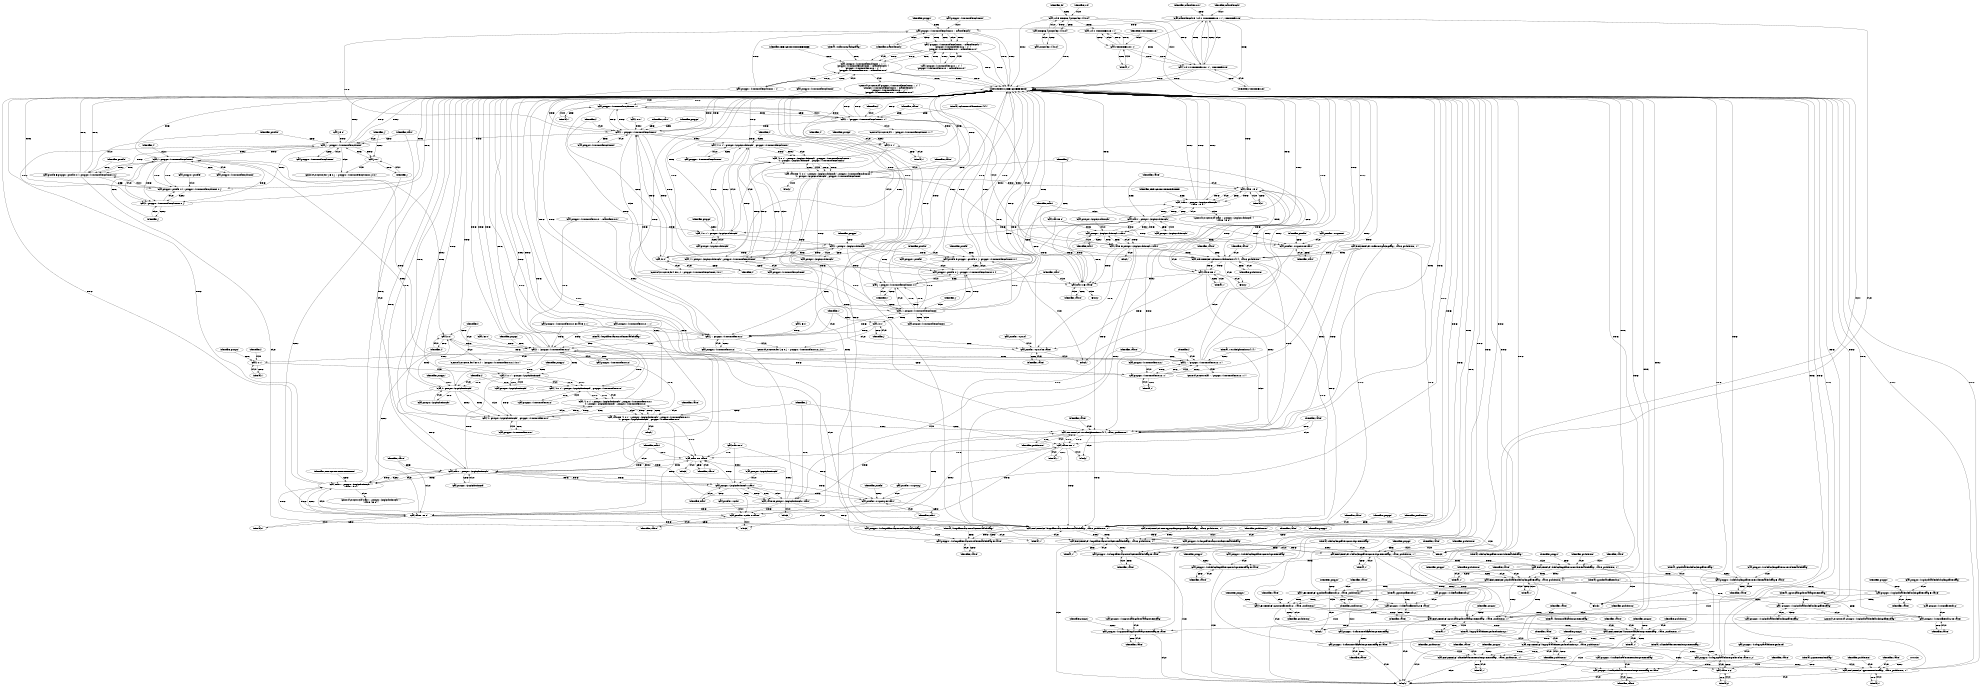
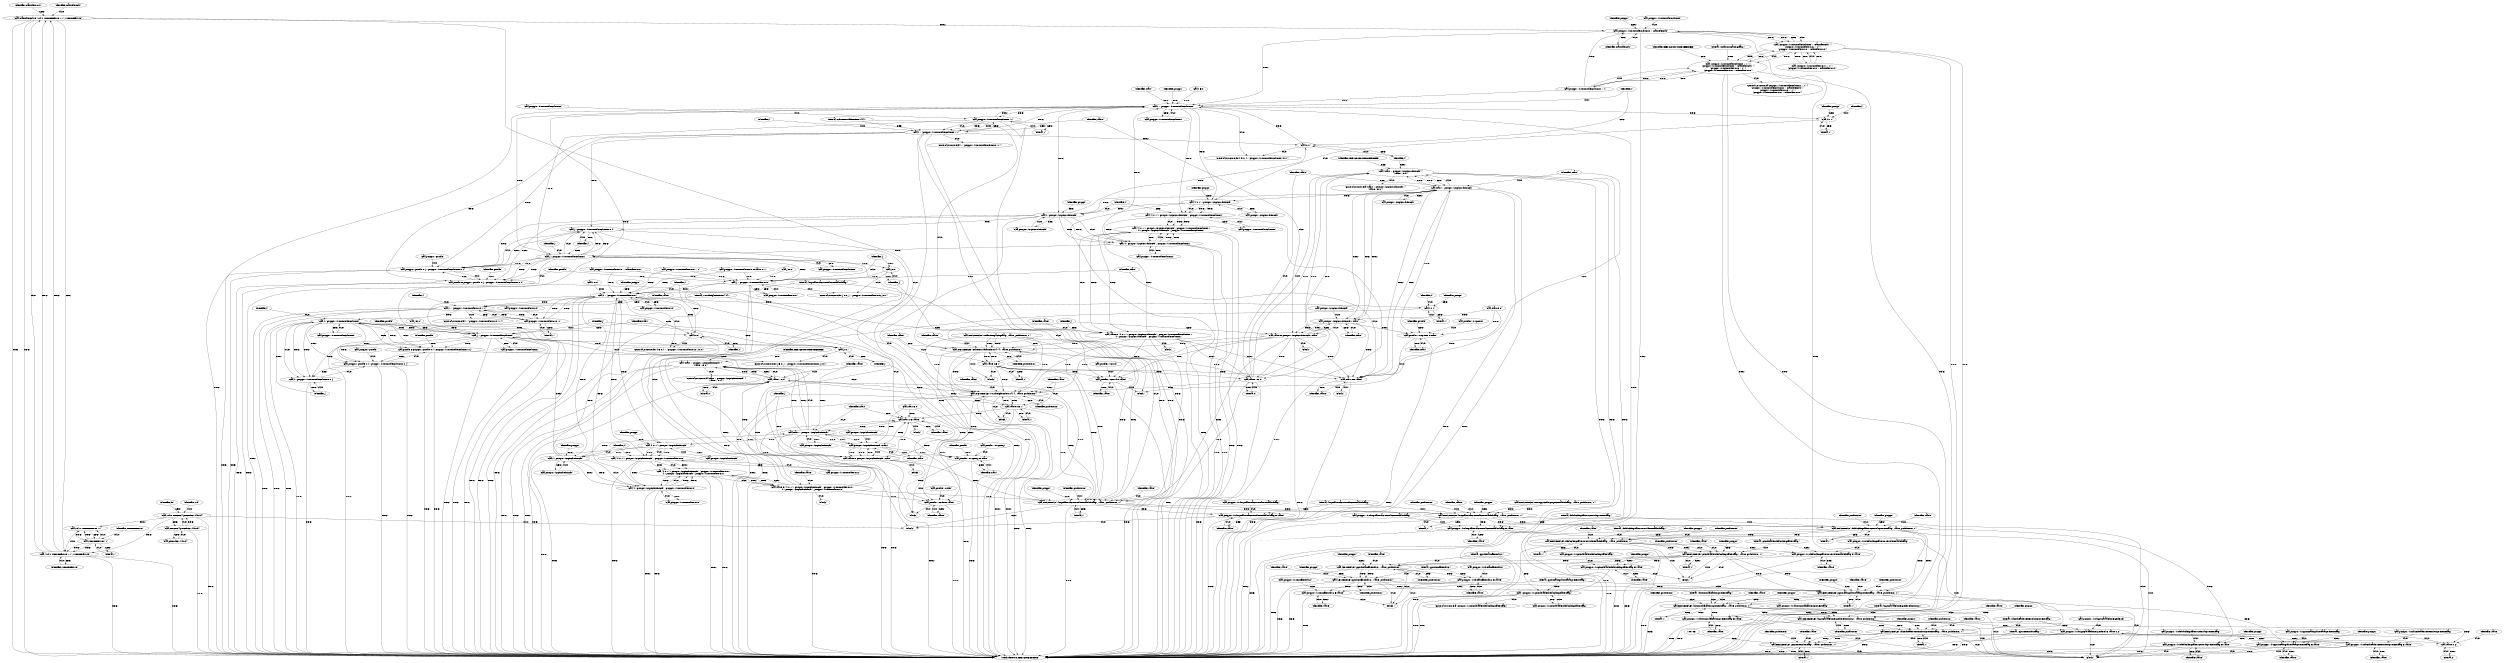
edge "(MethodReturn,IHEVCD_ERROR_T)" -> "(Call,ps_pps->i1_num_tile_columns - 1)": reversed
edge "(Call,ps_pps->i1_num_tile_rows > max_tile_rows)" -> "(Call,(i + 1) * ps_sps->i2_pic_wd_in_ctb)": now "(Call,i < ps_pps->i1_num_tile_columns)" -> "(Call,(i + 1) * ps_sps->i2_pic_wd_in_ctb)"
edge "(Call,i < (ps_pps->i1_num_tile_rows))" -> "(Call,ps_pps->i1_num_tile_rows - 1)": label "CFG: " -> "DDG: "
edge "(Call,(start > ps_sps->i2_pic_ht_in_ctb) || (value <= 0))" -> "(Call,start > ps_sps->i2_pic_ht_in_ctb)": removed, label "CFG:"
